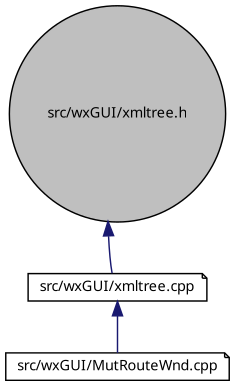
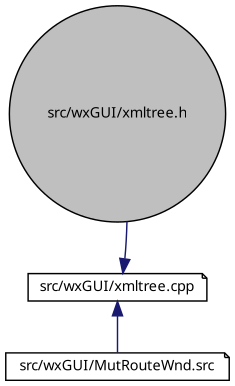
edge "src/wxGUI/xmltree.cpp" -> "src/wxGUI/xmltree.h": reversed
node "src/wxGUI/MutRouteWnd.cpp": label "src/wxGUI/MutRouteWnd.cpp" -> "src/wxGUI/MutRouteWnd.src"
